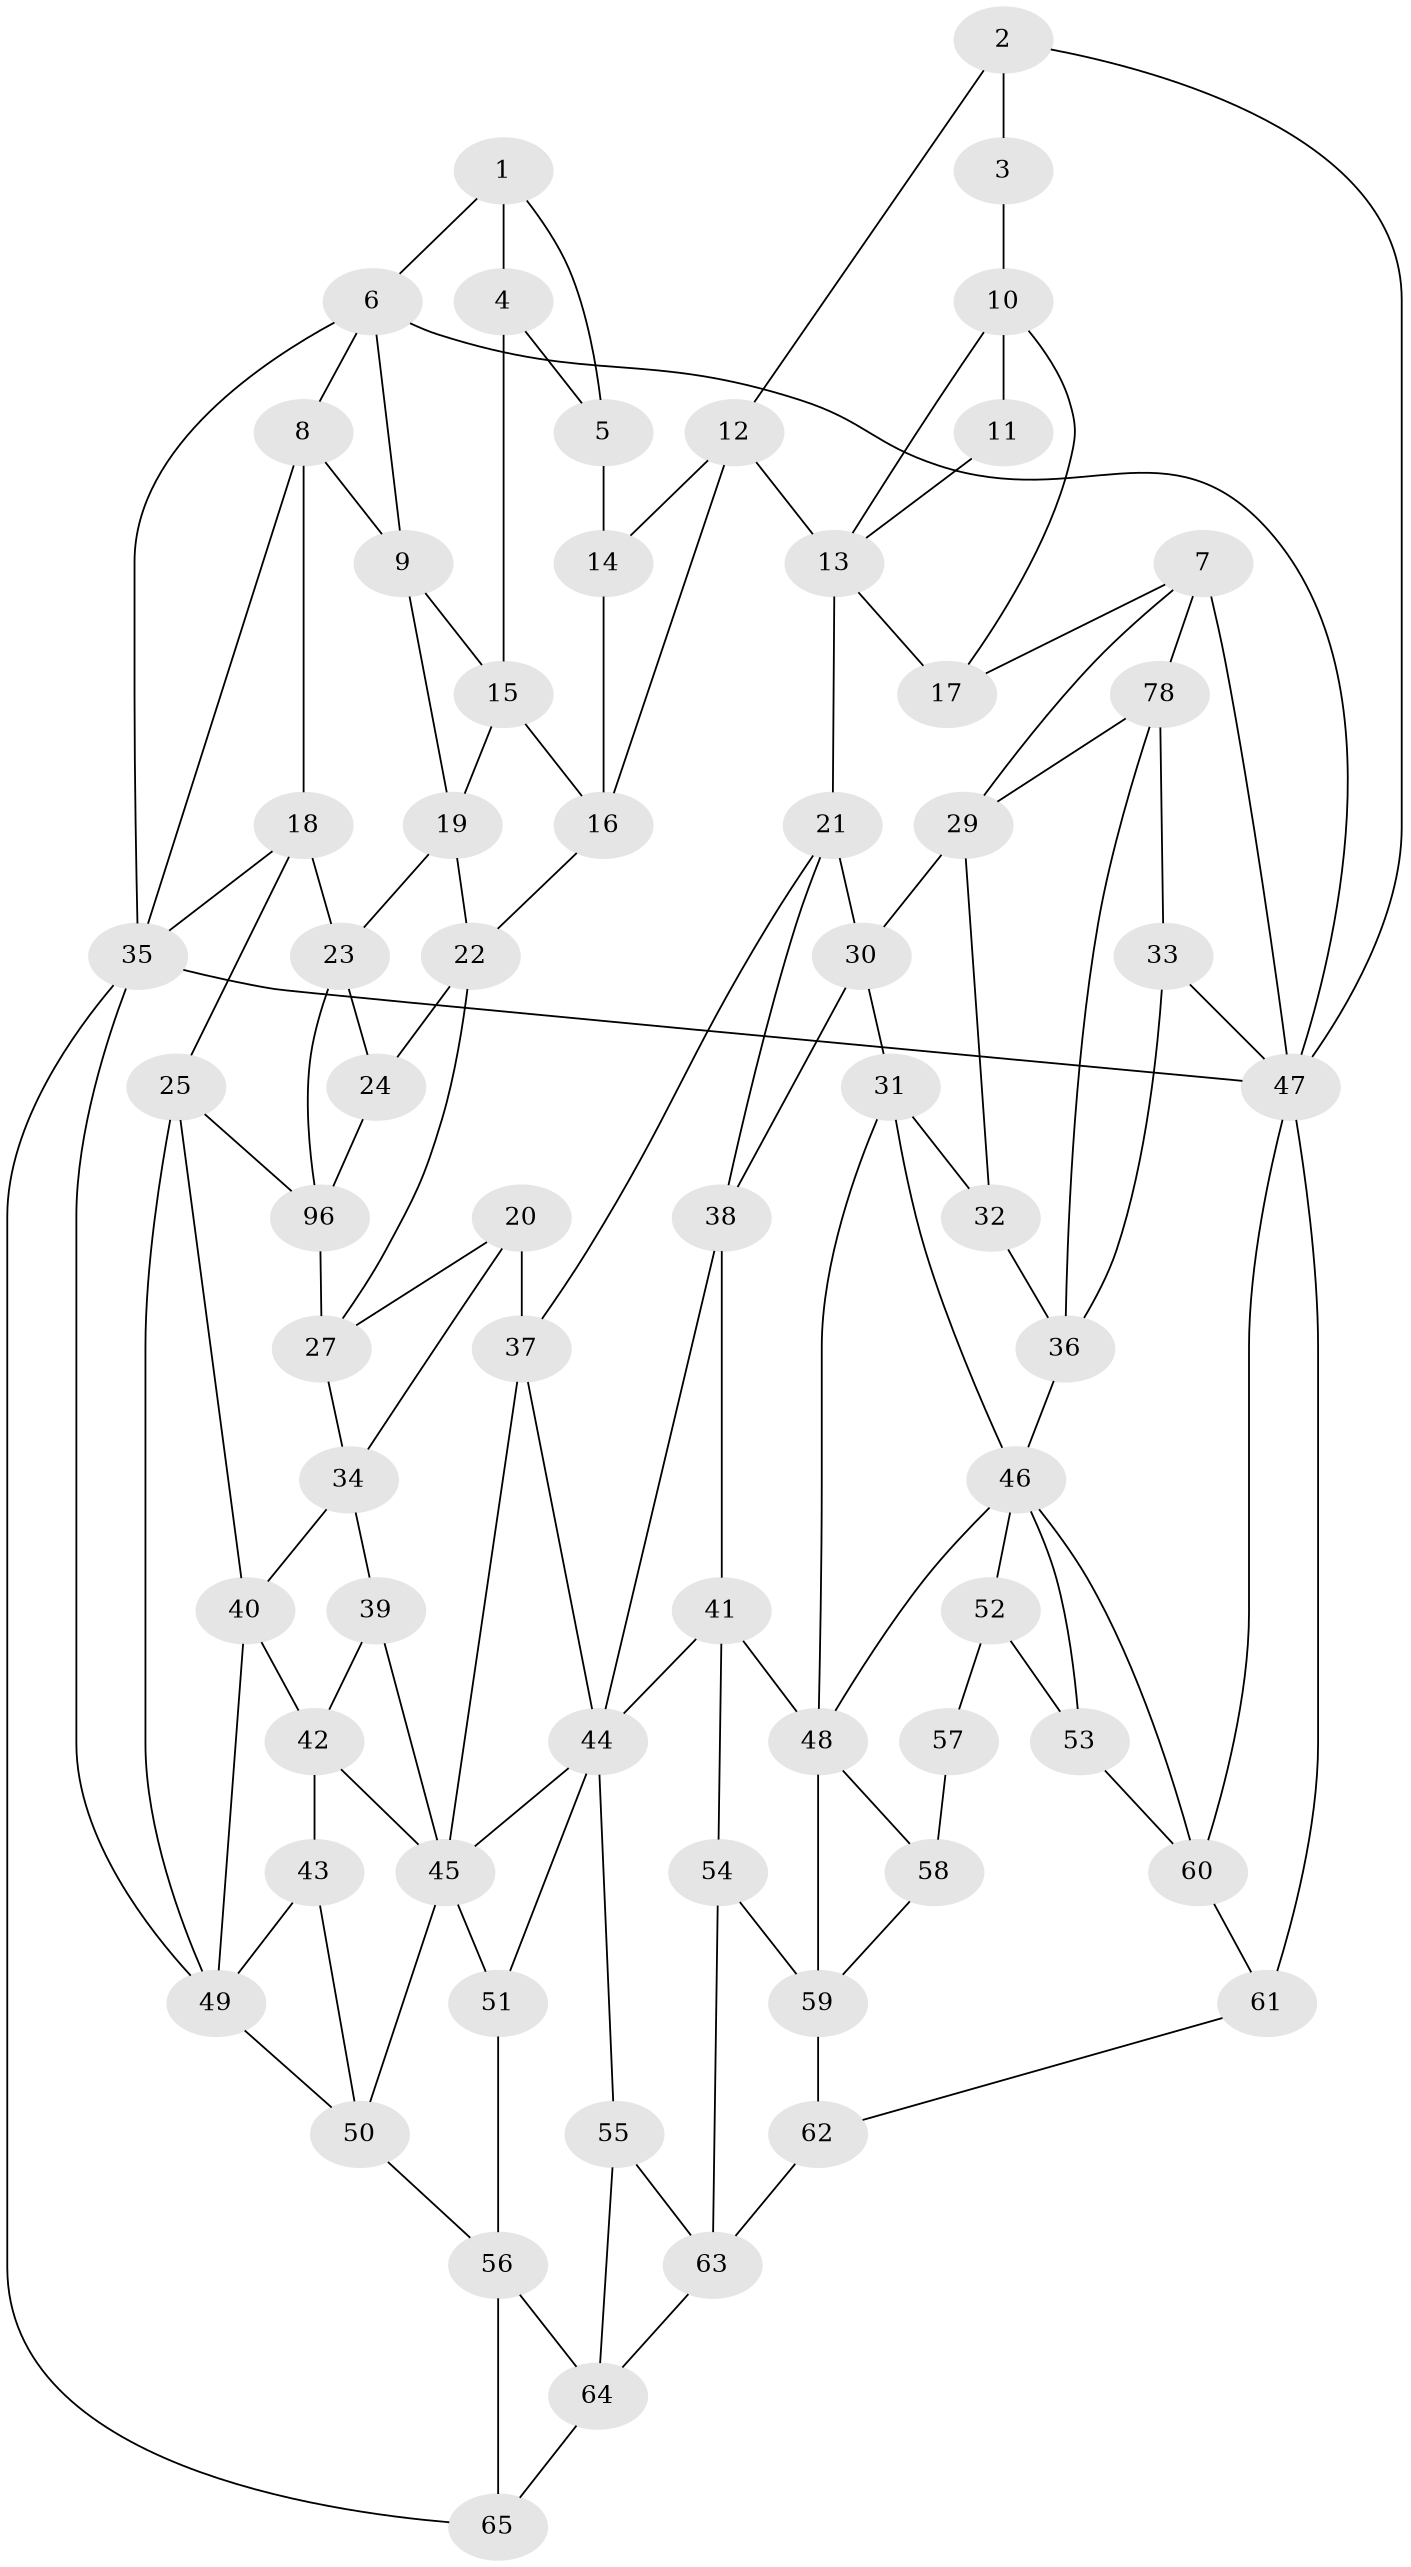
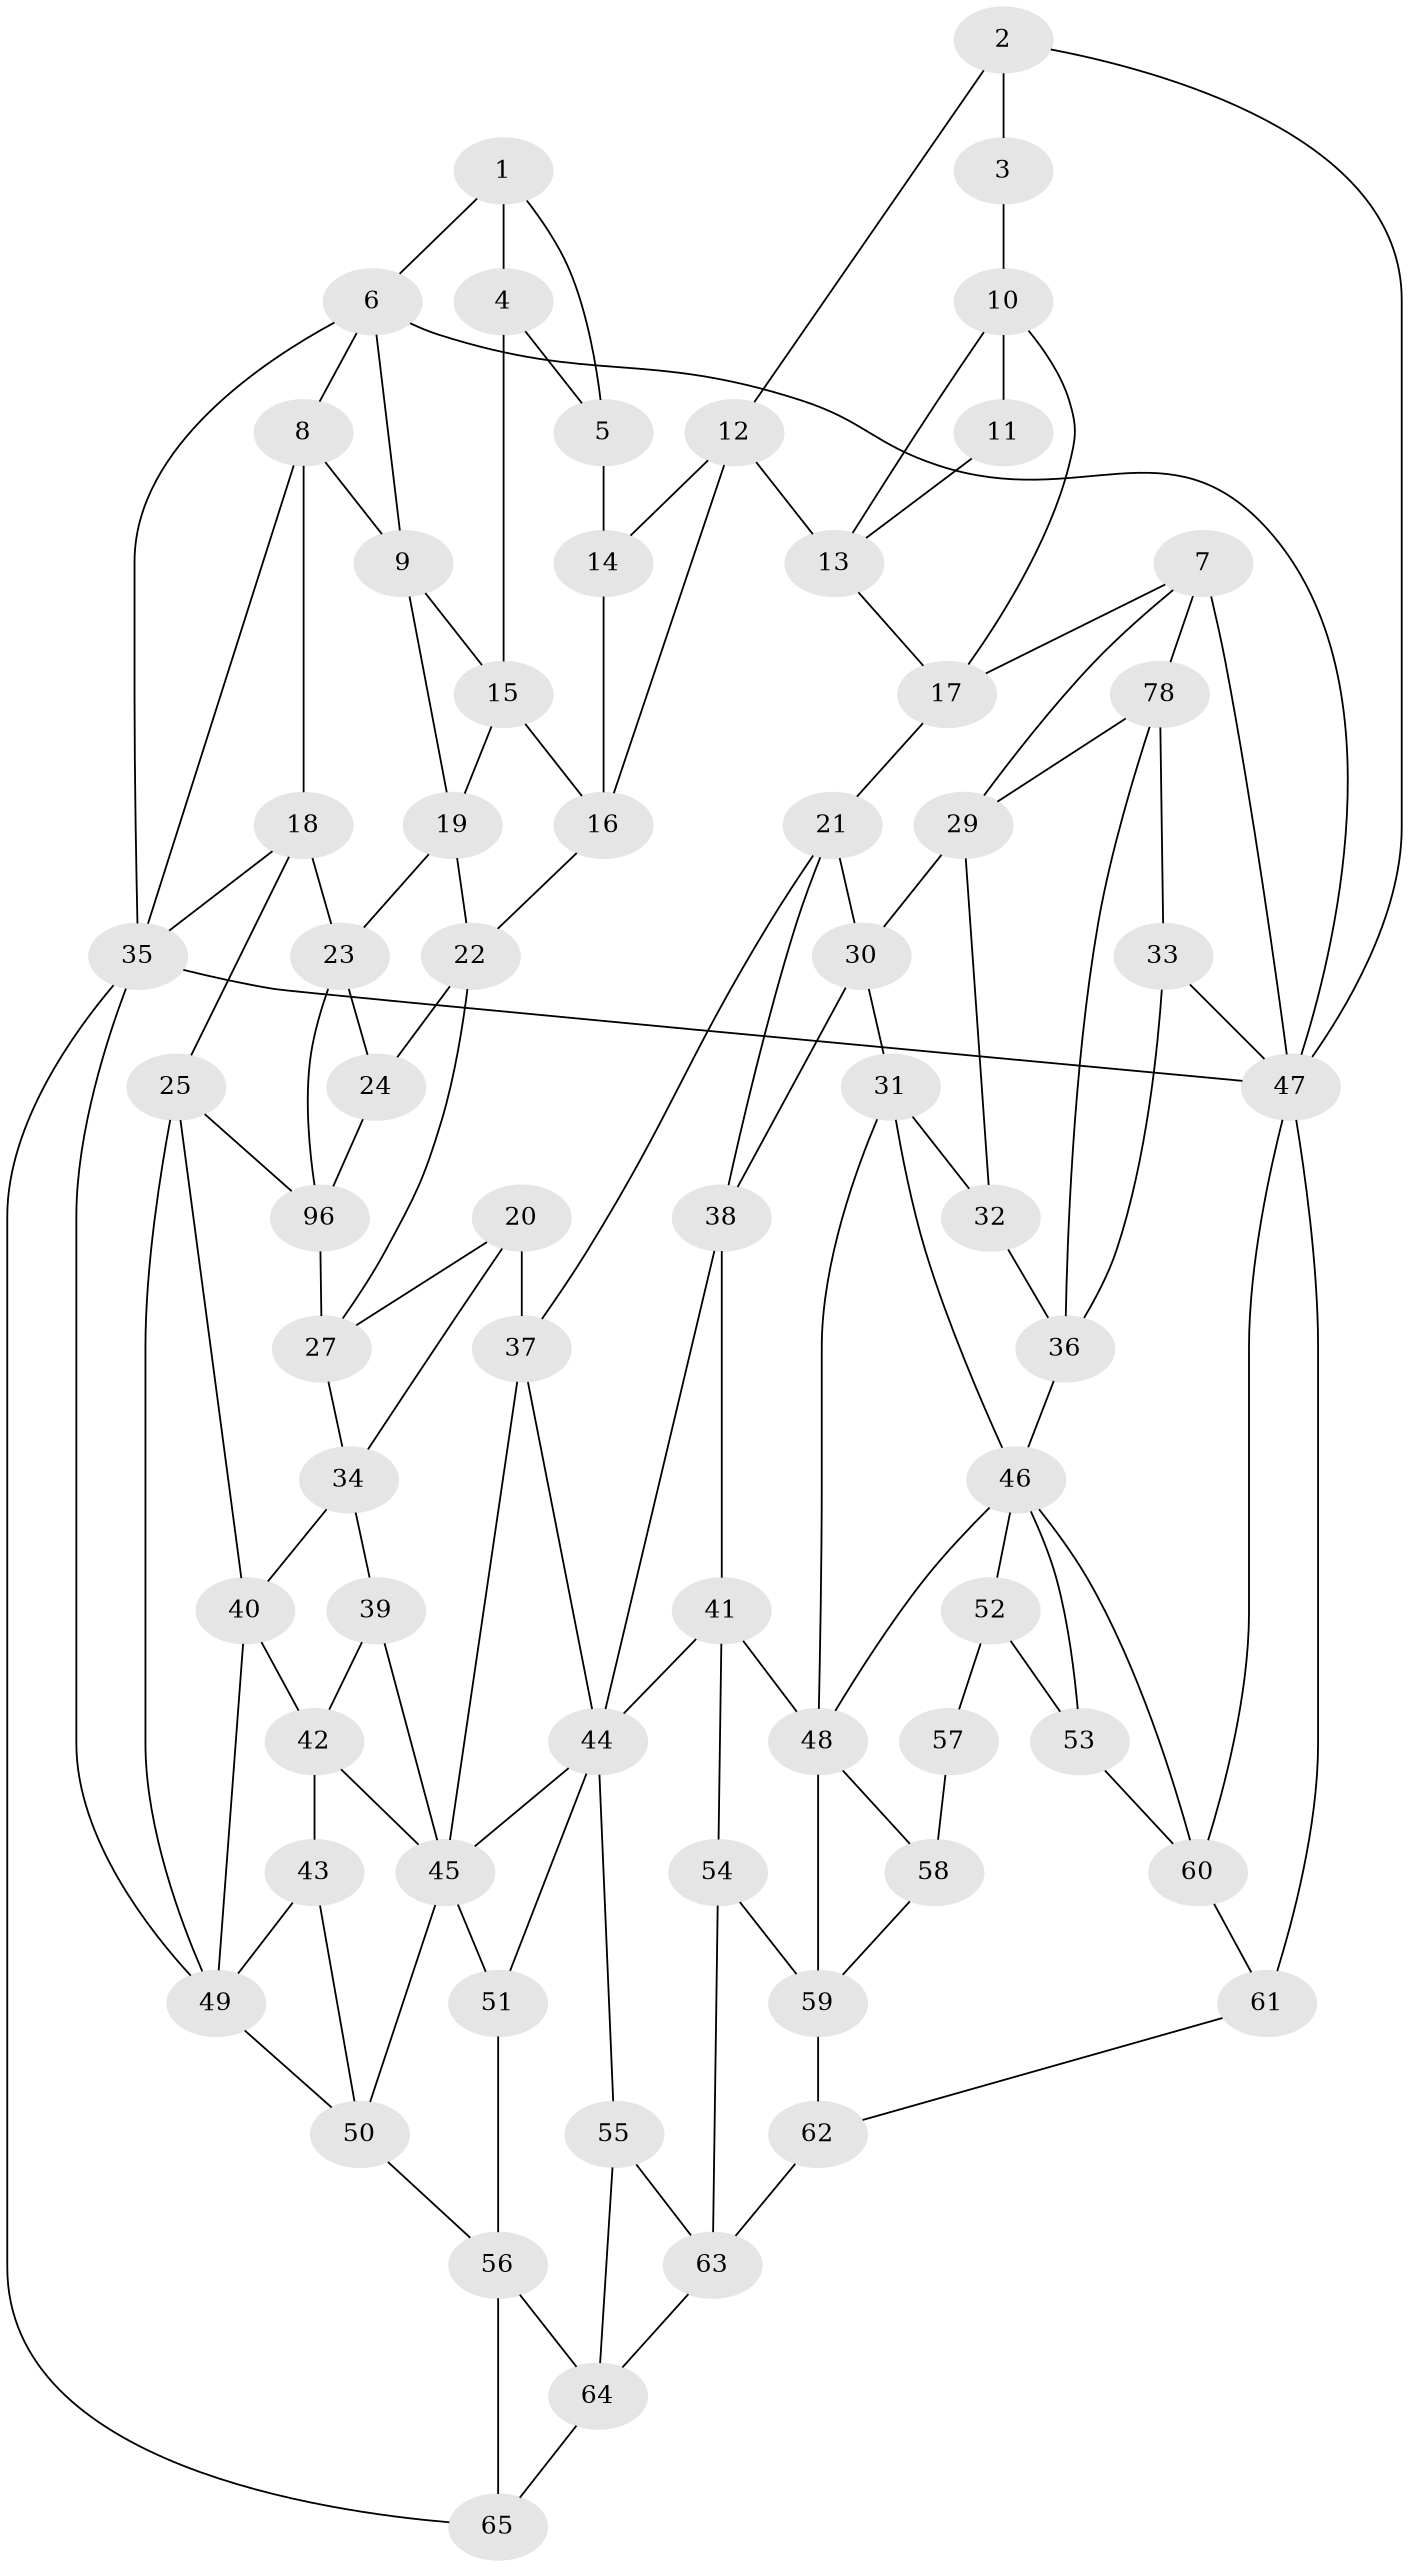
edge "13" -- "21": now "17" -- "21"
